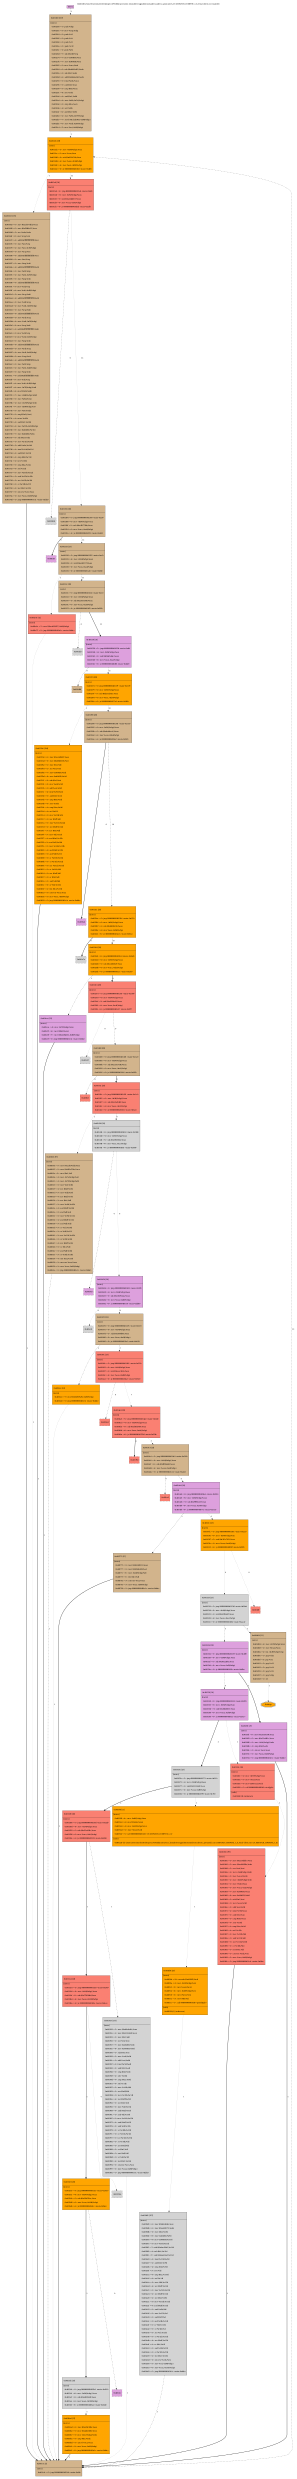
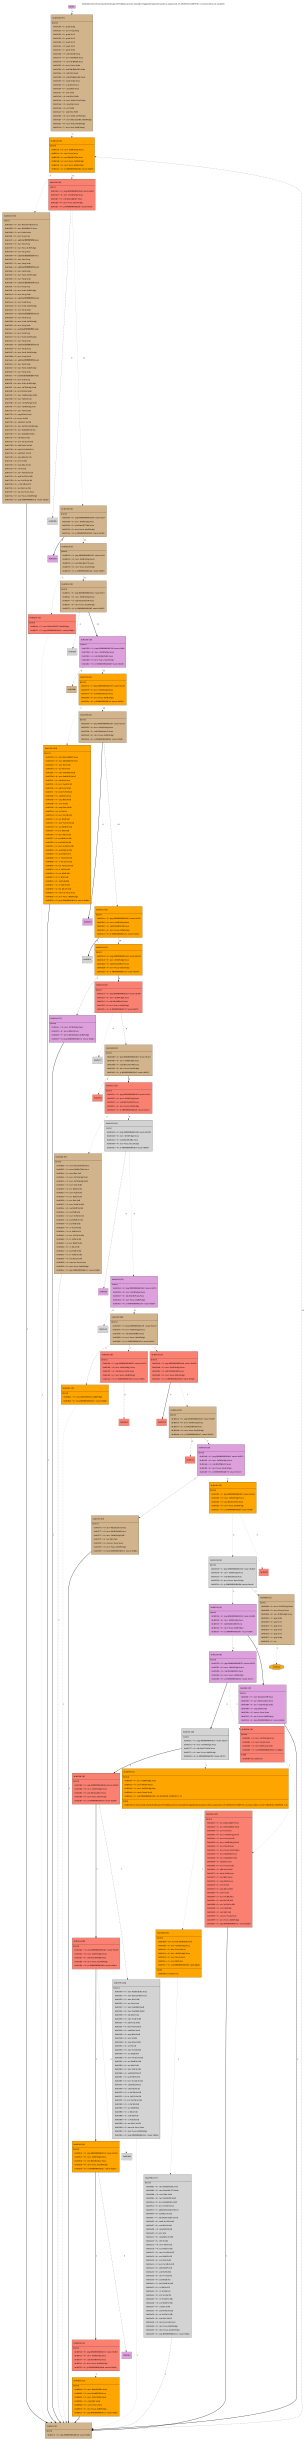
edge "0x40148c [28]" -> "0x4014a8 [28]": now "0x401470 [28]" -> "0x4014a8 [28]"
node "0x4015dc [28]": fillcolor lightgrey -> salmon
